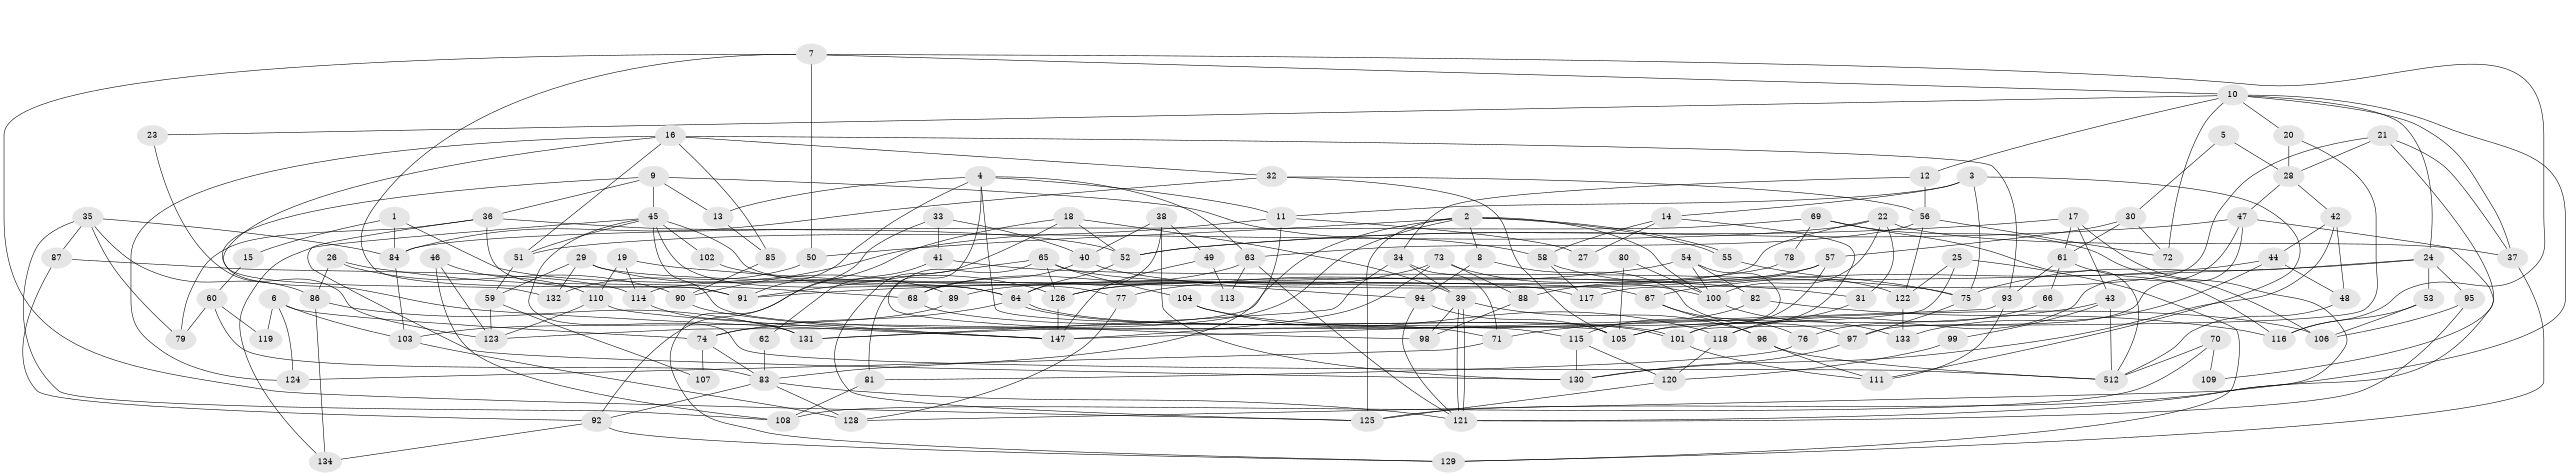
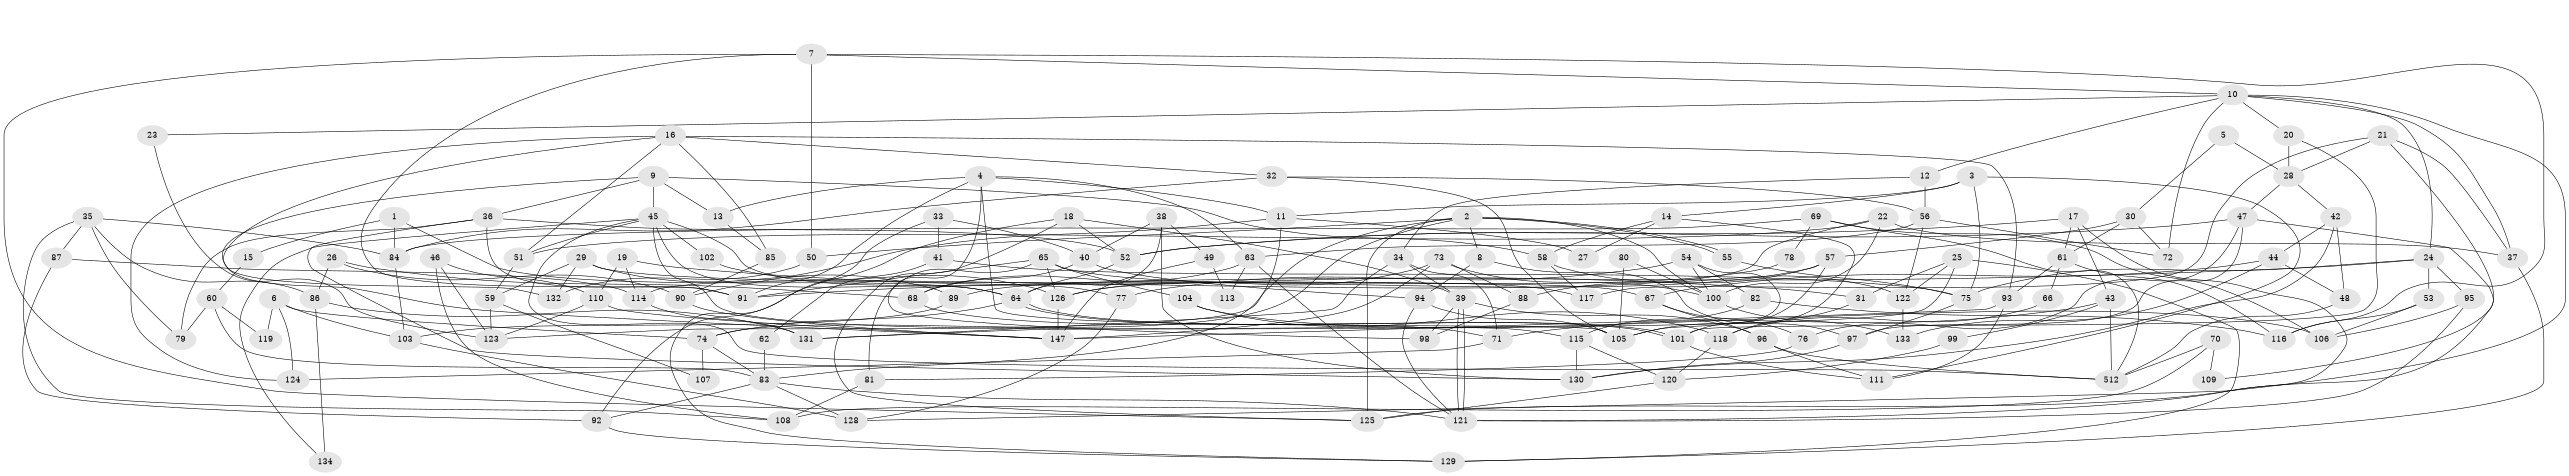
edge "22" -- "31": now "25" -- "31"
edge "92" -- "134": removed
